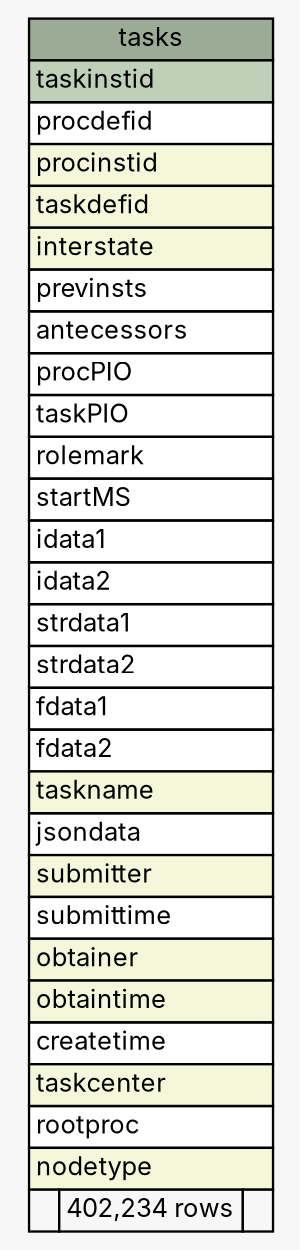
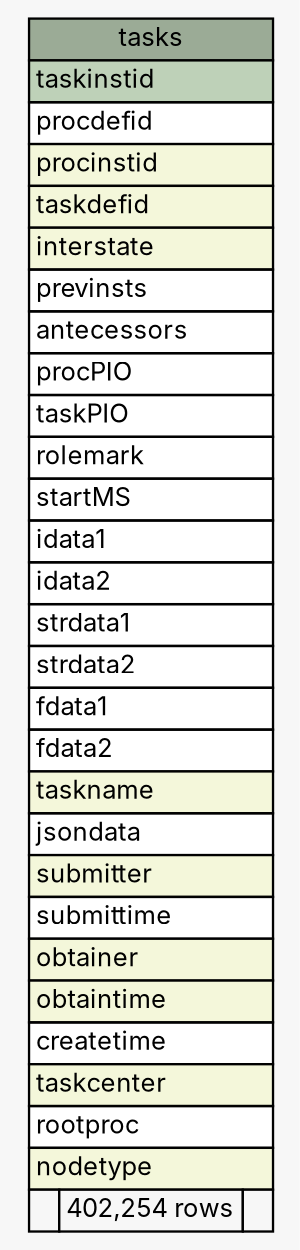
node "tasks": text "402,234 rows" -> "402,254 rows"
